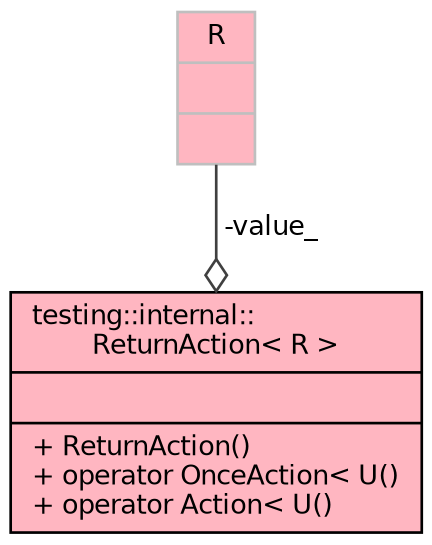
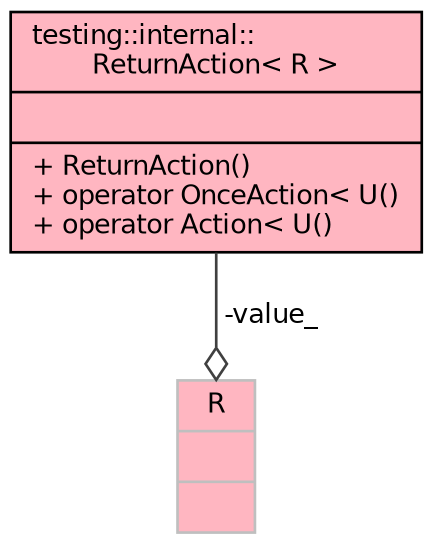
edge "R" -> "testing::internal::": reversed
